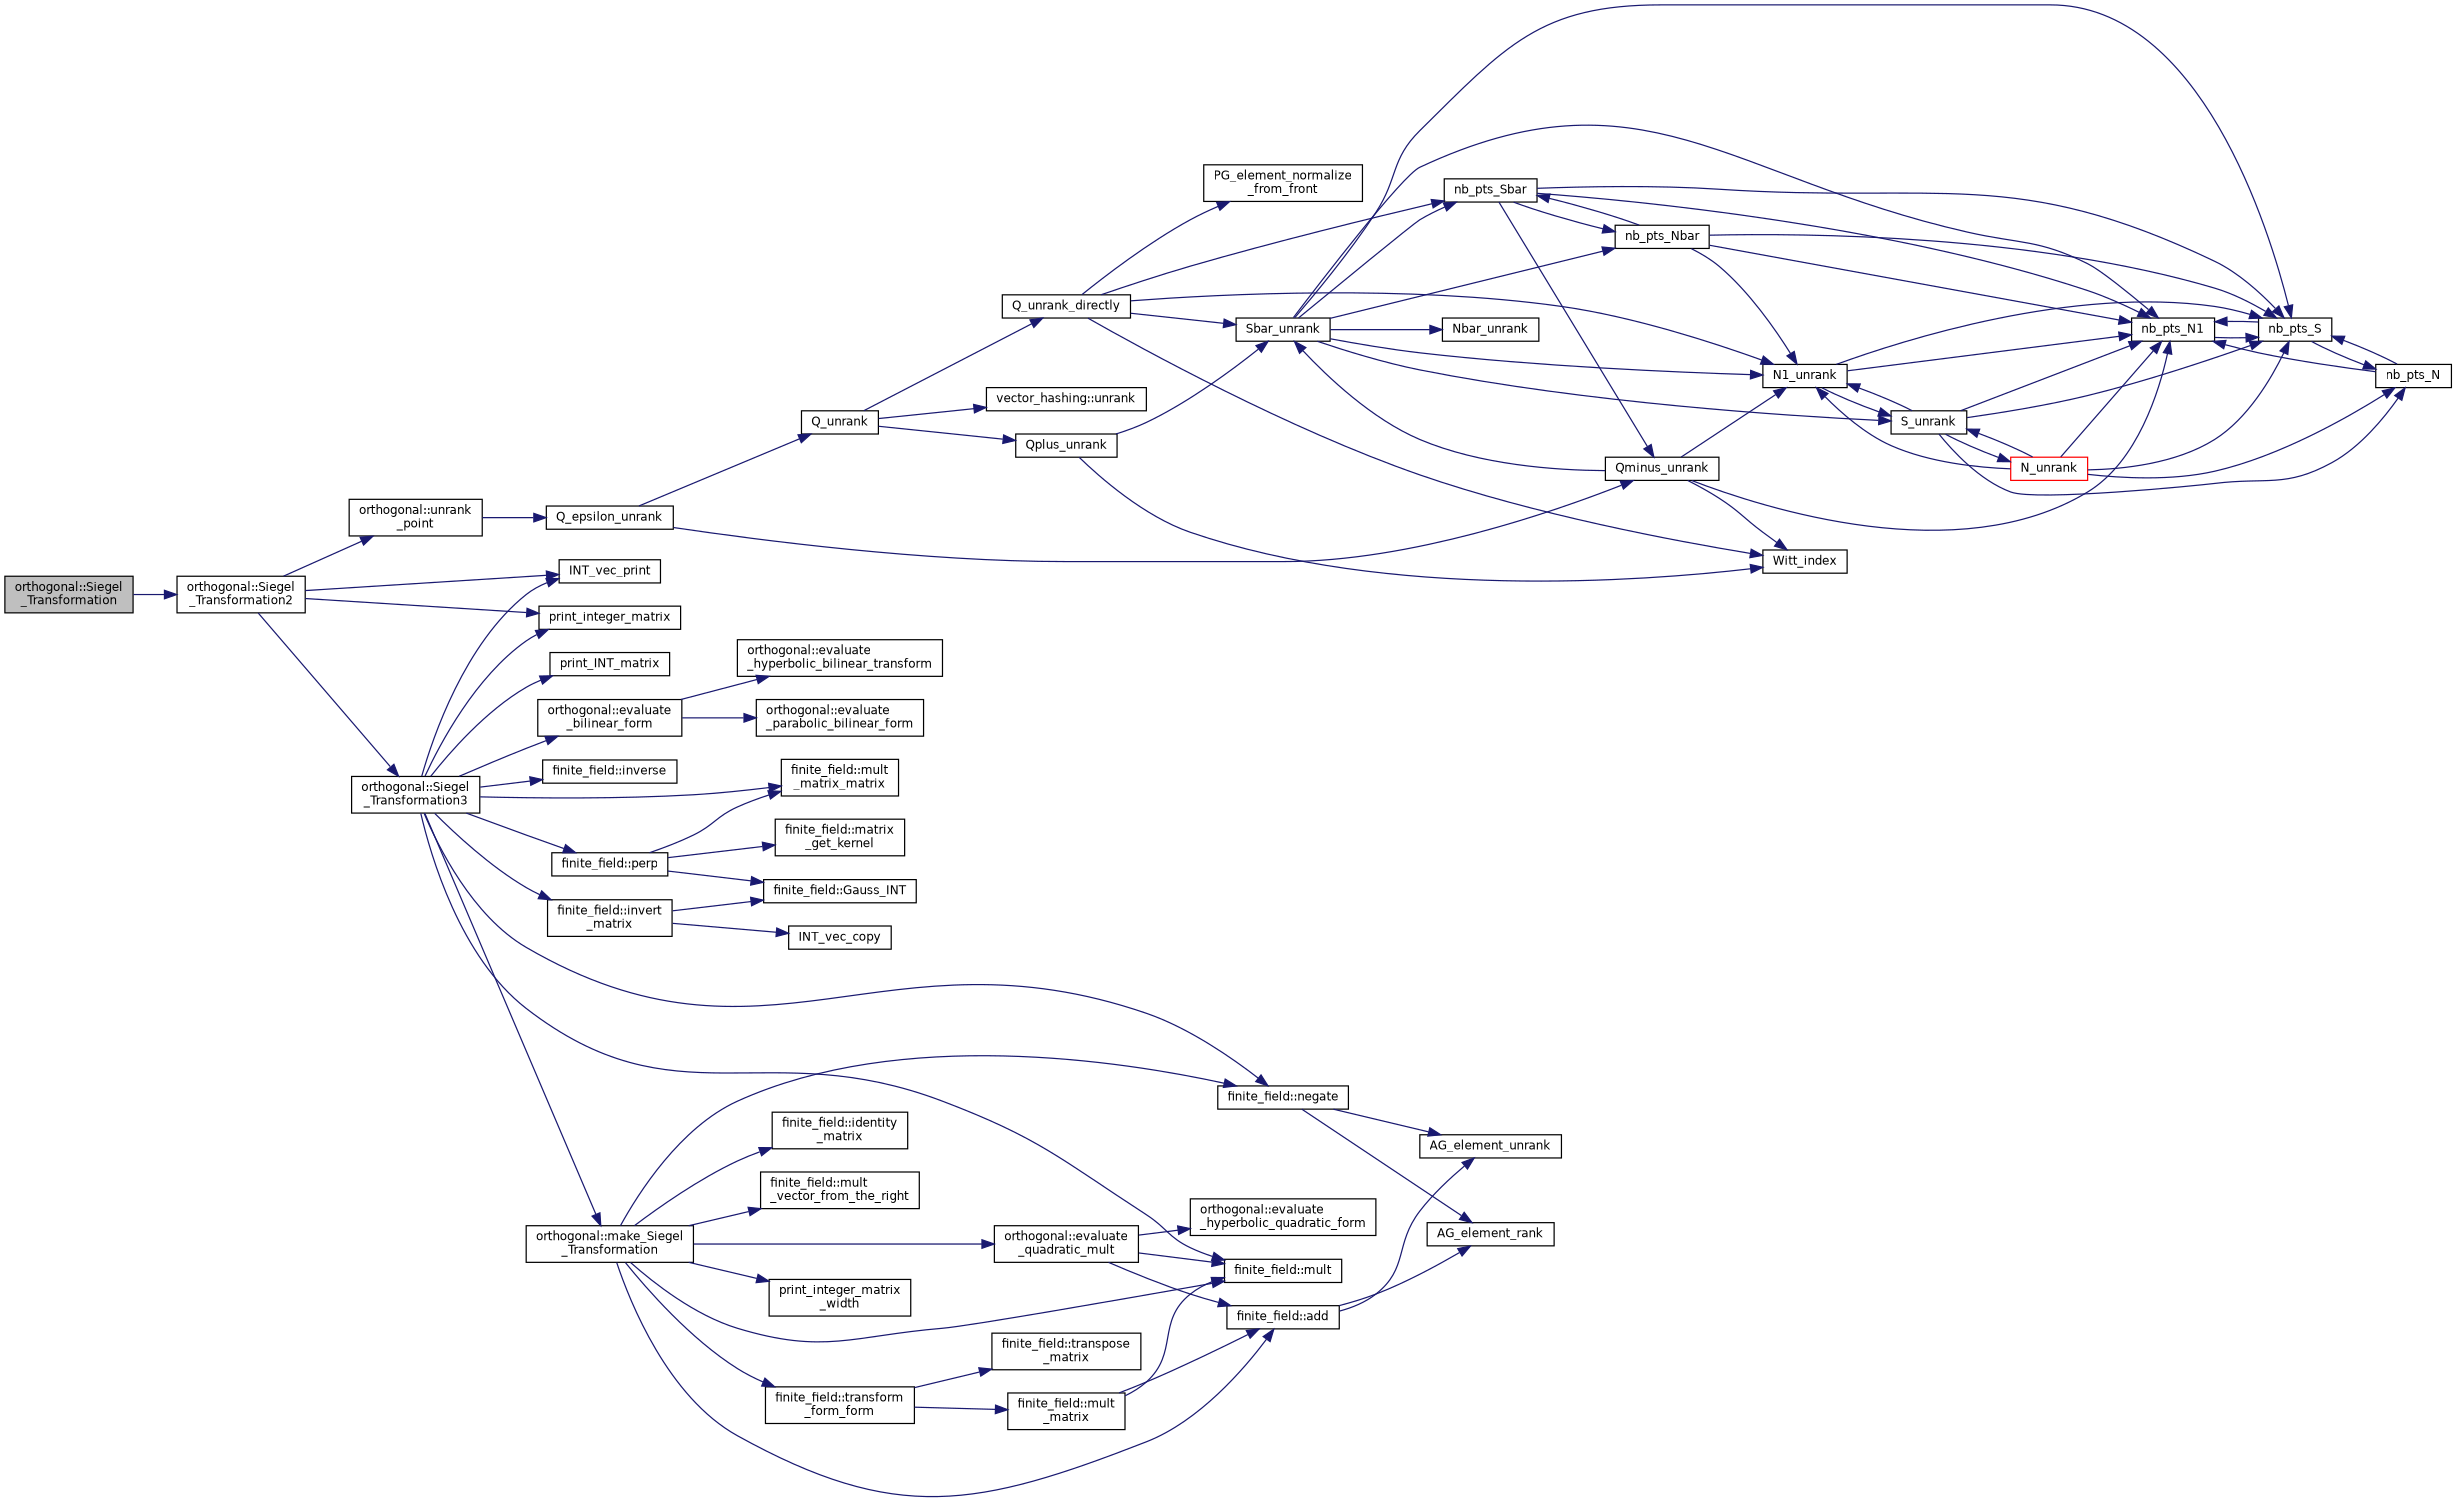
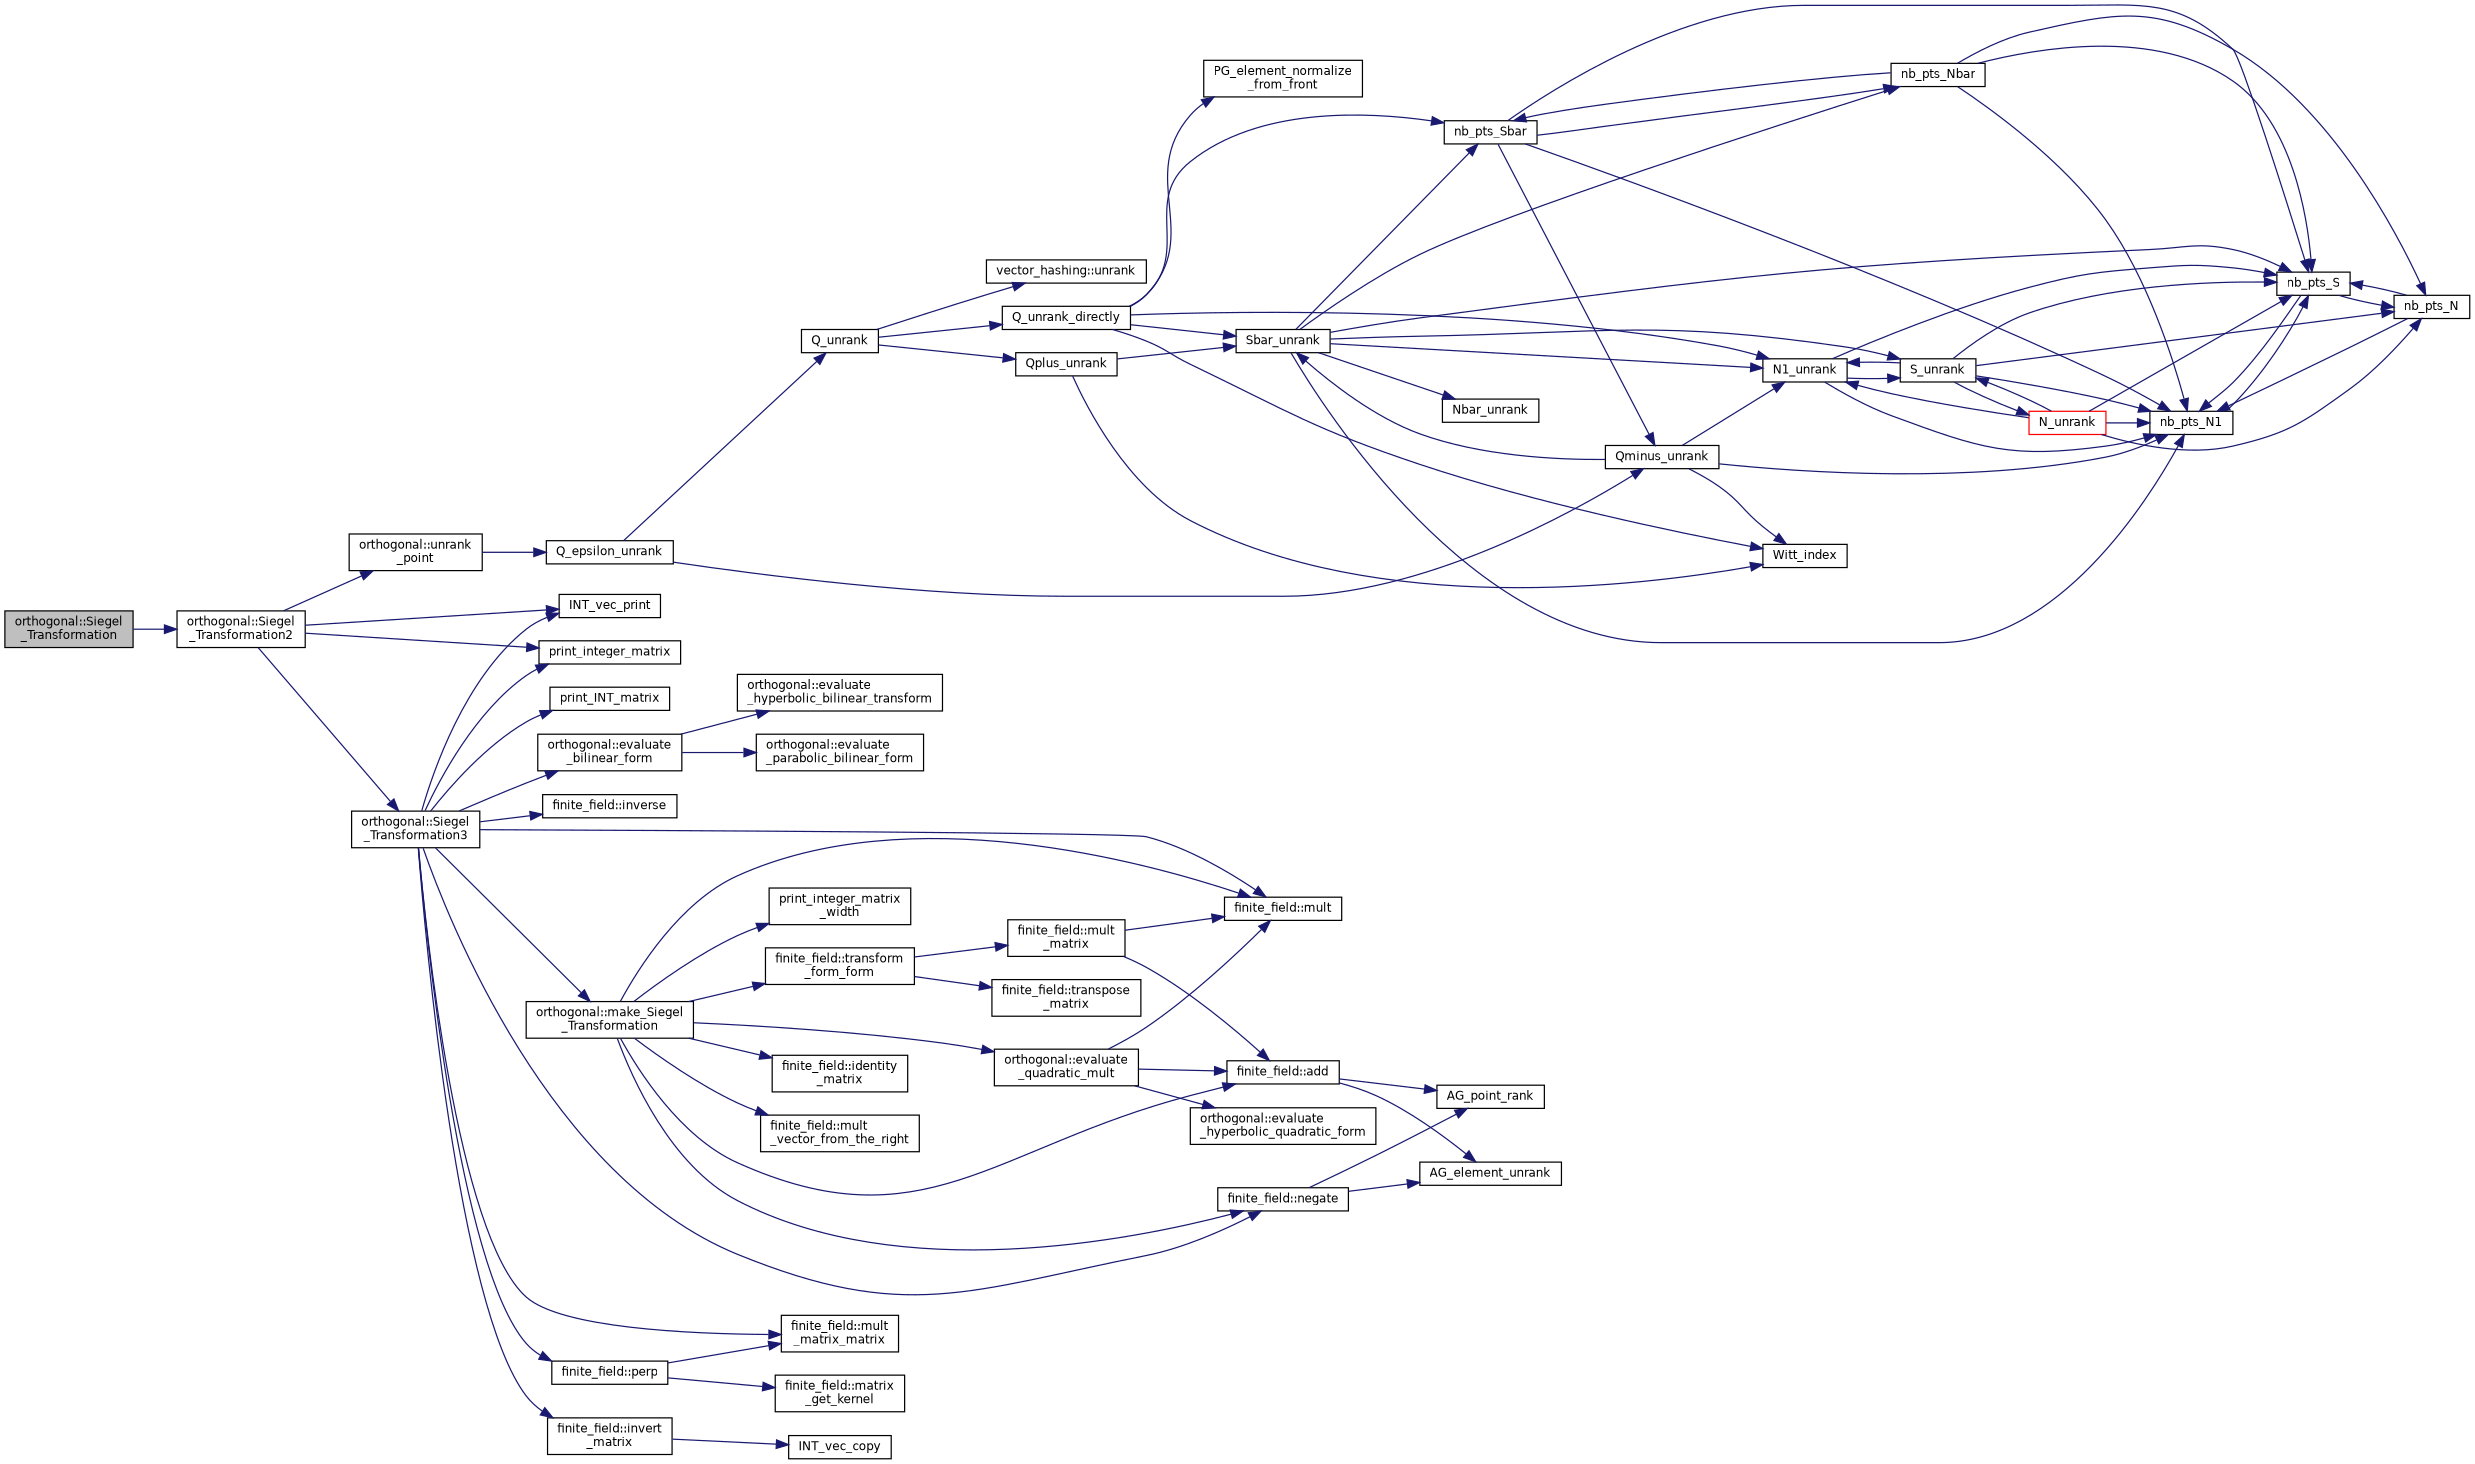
edge "nb_pts_Nbar" -> "N1_unrank": now "nb_pts_Nbar" -> "nb_pts_N"
node "finite_field::Gauss_INT": removed
node "AG_element_rank": label "AG_element_rank" -> "AG_point_rank"
